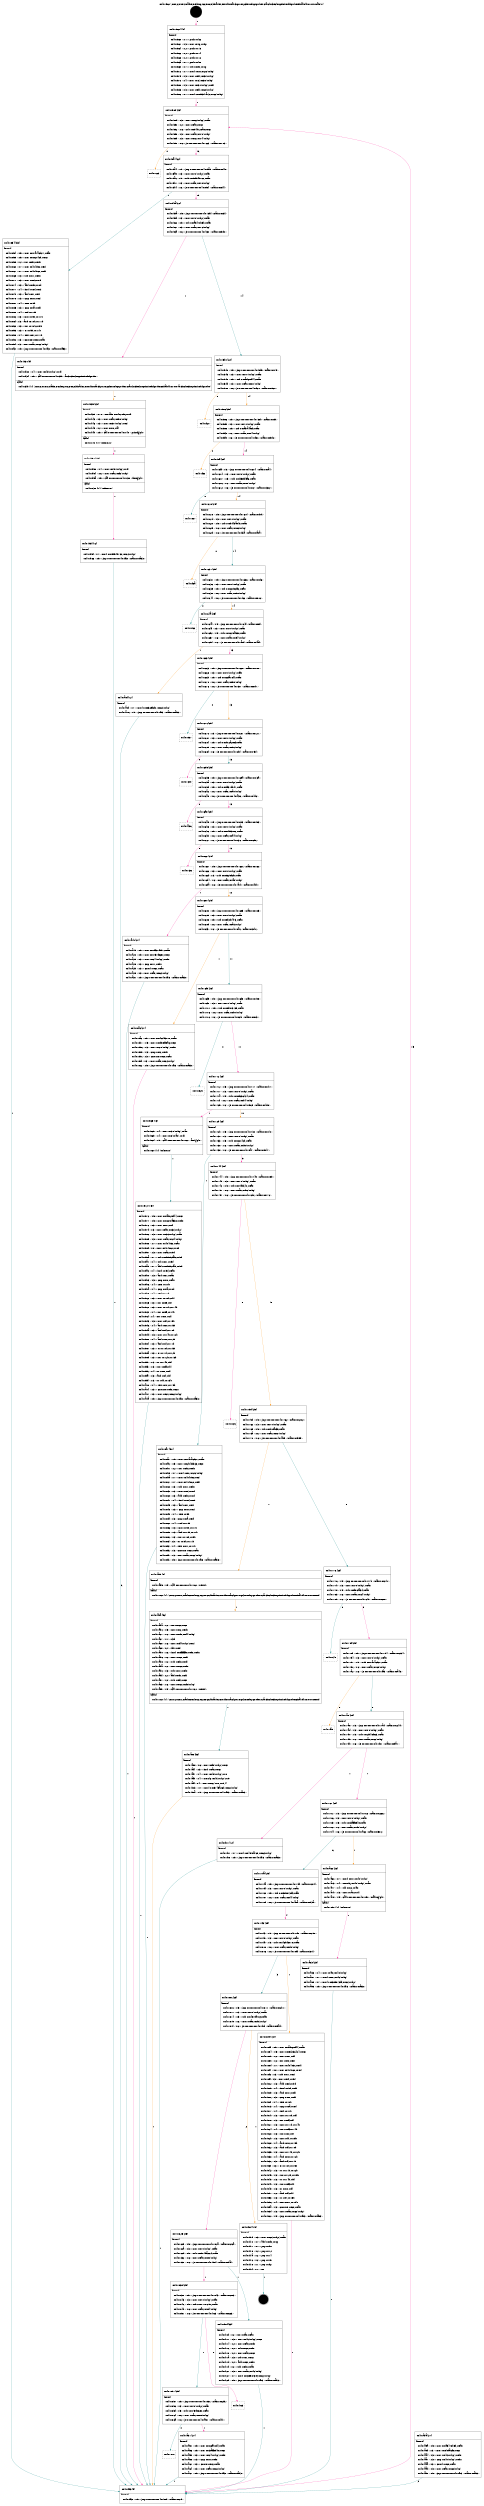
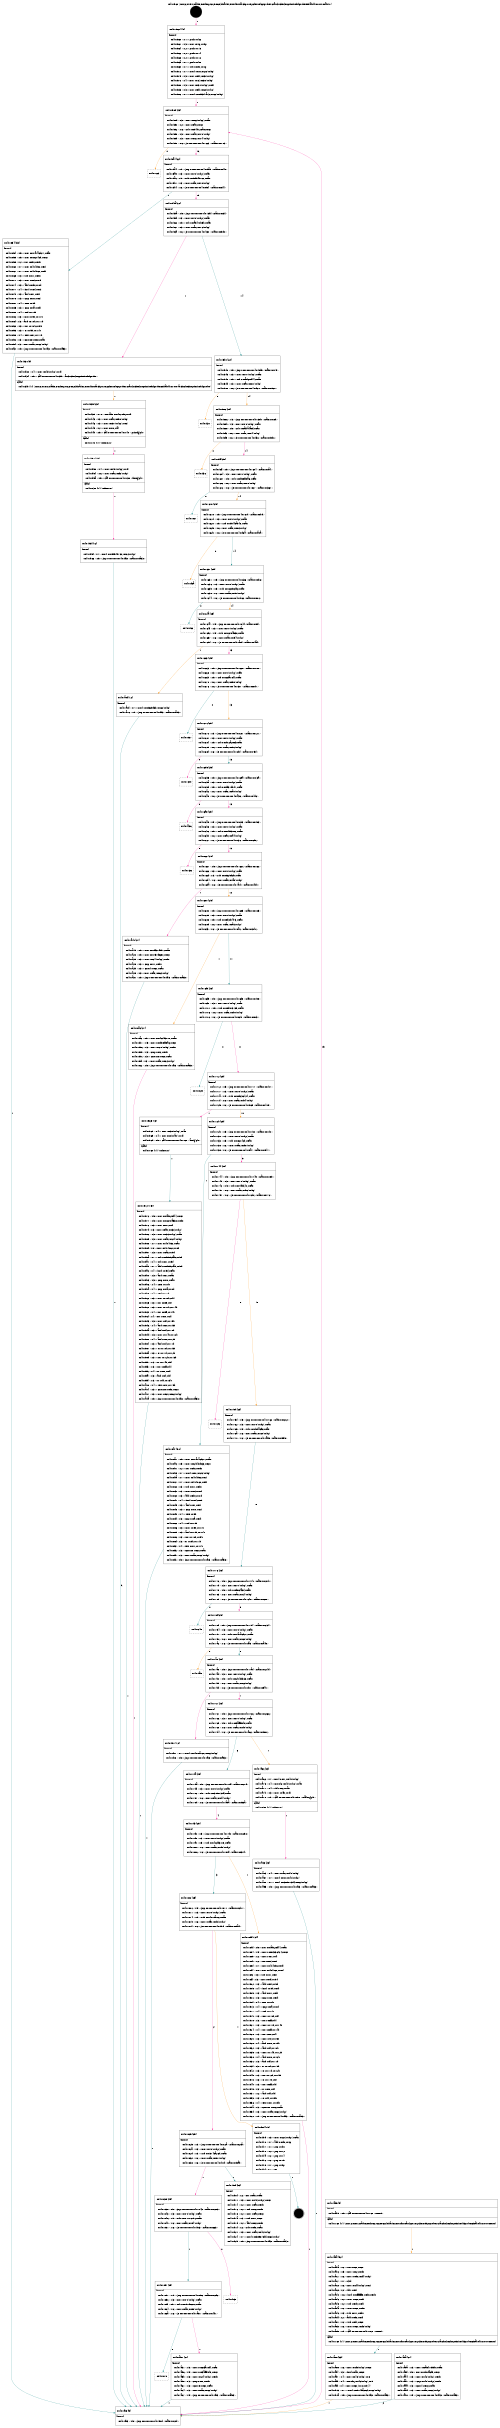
edge "0x40175d [25]" -> "0x401ab5 [5]": removed, label "1"
edge "0x401b0f [33]" -> "0x401fb3 [5]": removed, label "1"
